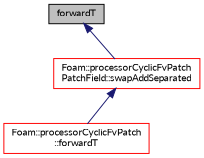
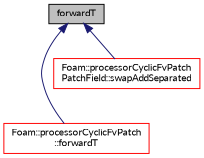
edge "Foam::processorCyclicFvPatch ::forwardT" -> "Foam::processorCyclicFvPatch PatchField::swapAddSeparated": now "Foam::processorCyclicFvPatch ::forwardT" -> "forwardT"
